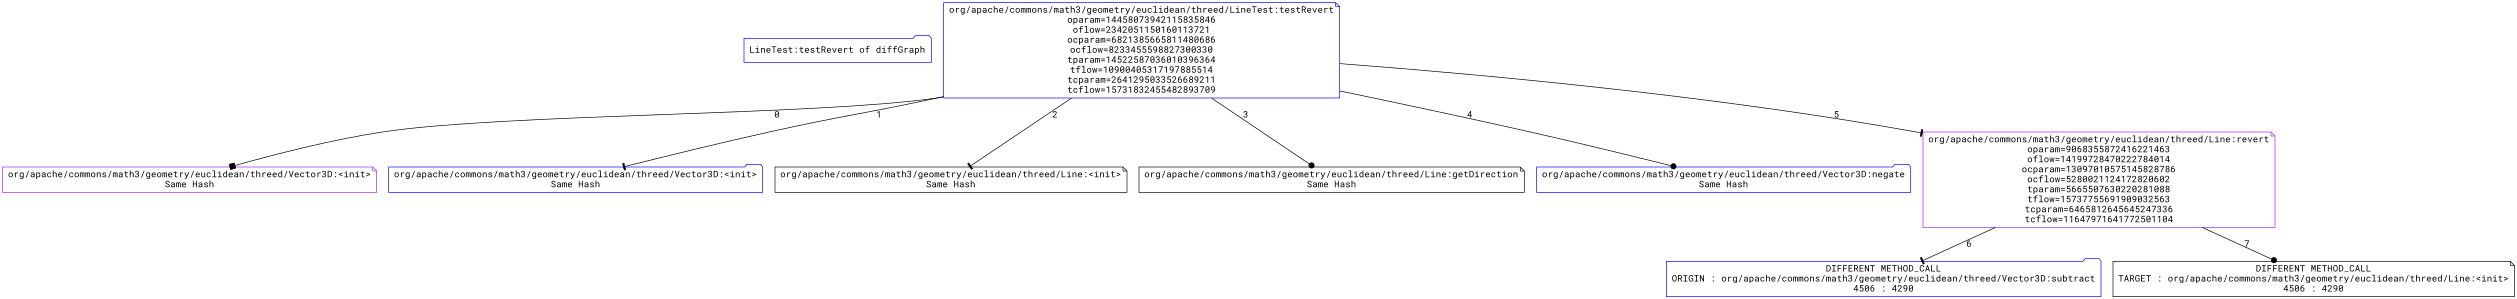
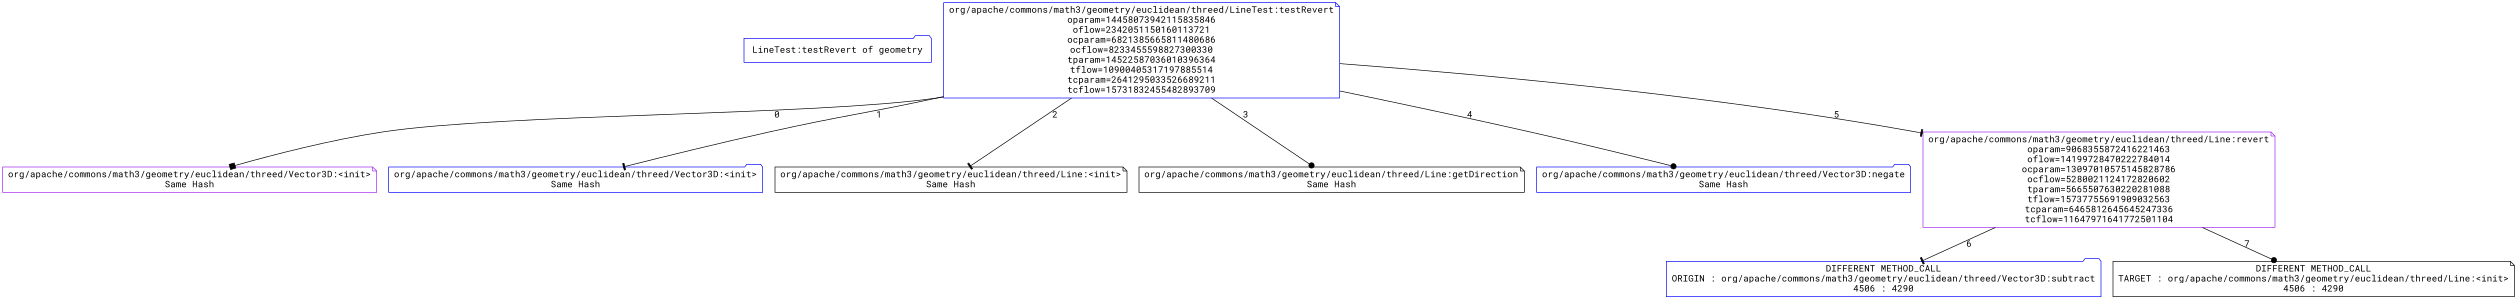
node "LineTest:testRevert of diffGraph": label "LineTest:testRevert of diffGraph" -> "LineTest:testRevert of geometry"
